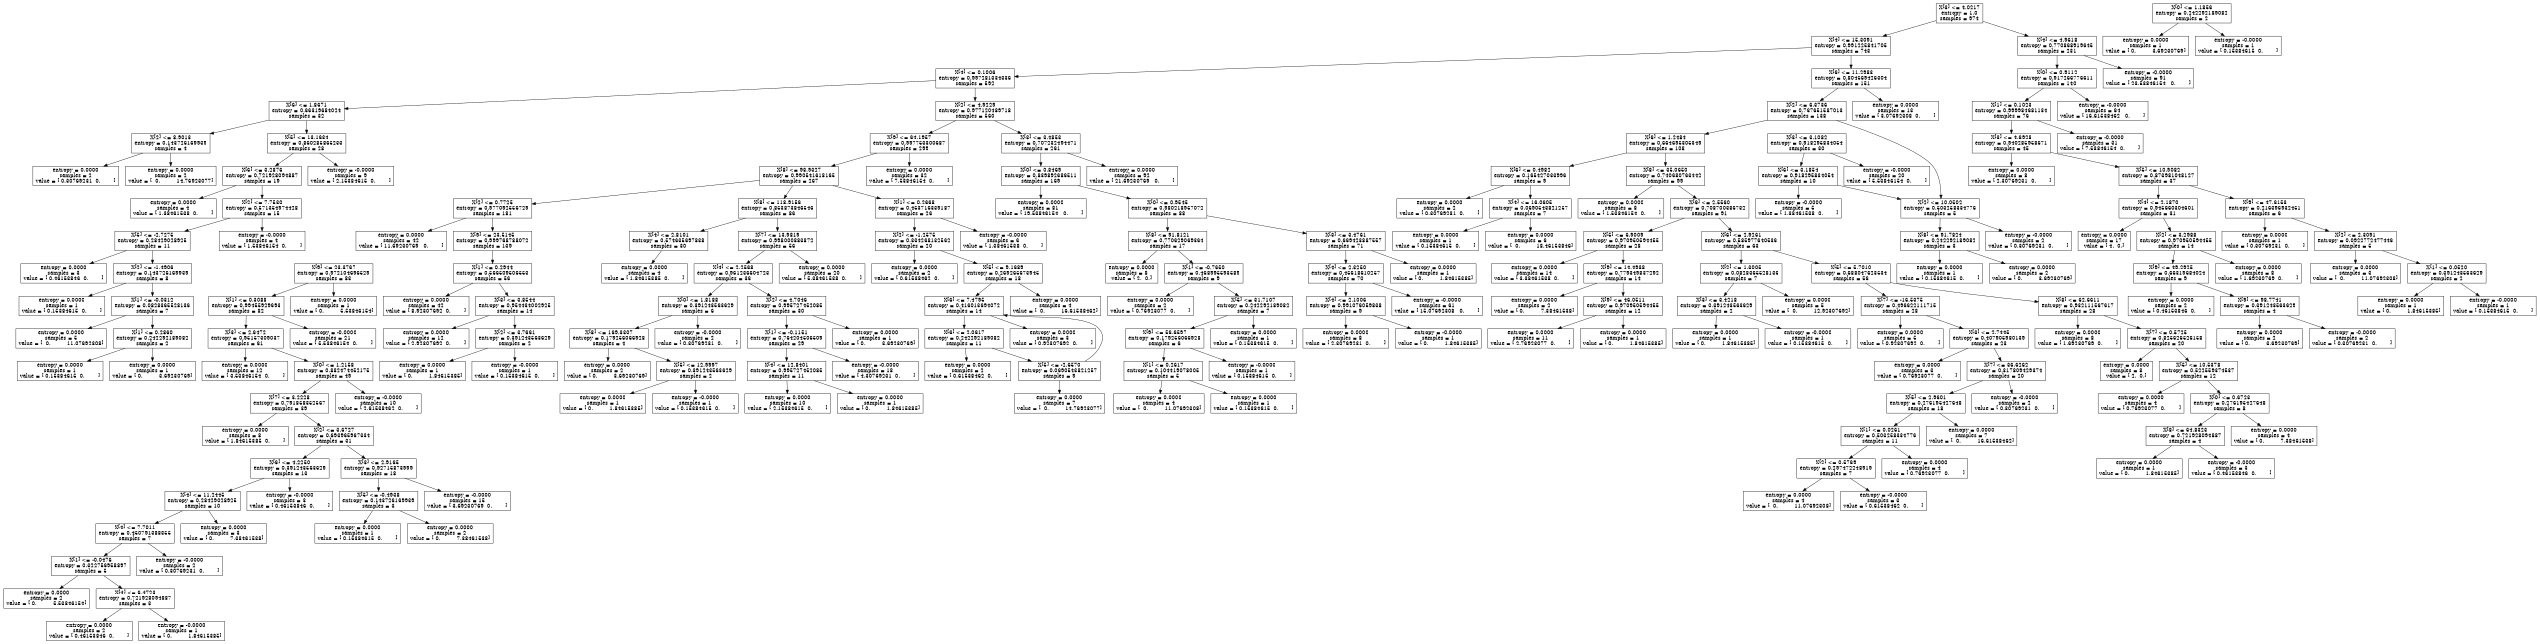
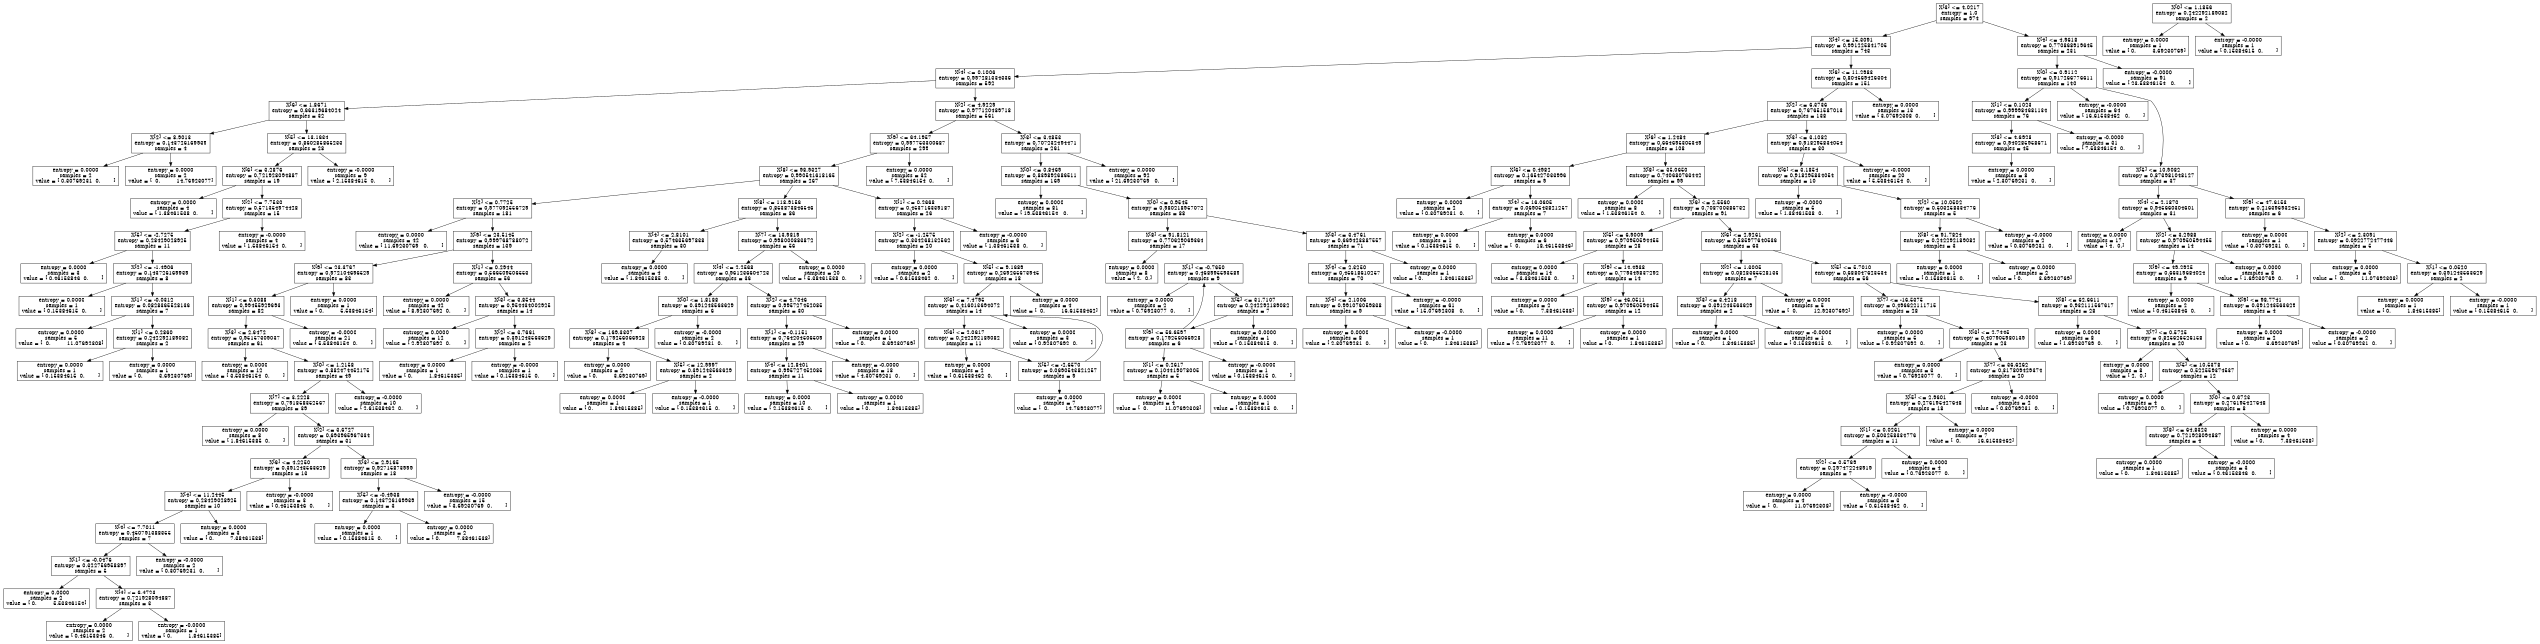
node "X[2] <= 4.9229 entropy = 0.977120489718 samples = 560": label "X[2] <= 4.9229 entropy = 0.977120489718 samples = 560" -> "X[2] <= 4.9229 entropy = 0.977120489718 samples = 561"
edge "X[2] <= 6.3736 entropy = 0.767651587013 samples = 138" -> "X[2] <= 10.0502 entropy = 0.503258334776 samples = 5": now "X[2] <= 6.3736 entropy = 0.767651587013 samples = 138" -> "X[3] <= 3.1082 entropy = 0.918295834054 samples = 30"
edge "X[3] <= 4.6928 entropy = 0.940285958671 samples = 45" -> "X[5] <= 10.9082 entropy = 0.873981048127 samples = 37": now "X[0] <= 0.9112 entropy = 0.917266776611 samples = 140" -> "X[5] <= 10.9082 entropy = 0.873981048127 samples = 37"
edge "X[8] <= 91.8121 entropy = 0.770629069364 samples = 17" -> "X[1] <= -0.7650 entropy = 0.468995593589 samples = 9": now "X[9] <= 56.6597 entropy = 0.179256066928 samples = 6" -> "X[1] <= -0.7650 entropy = 0.468995593589 samples = 9"
edge "X[9] <= 23.5145 entropy = 0.999768788072 samples = 139" -> "X[9] <= 23.3767 entropy = 0.972104696529 samples = 83": added
